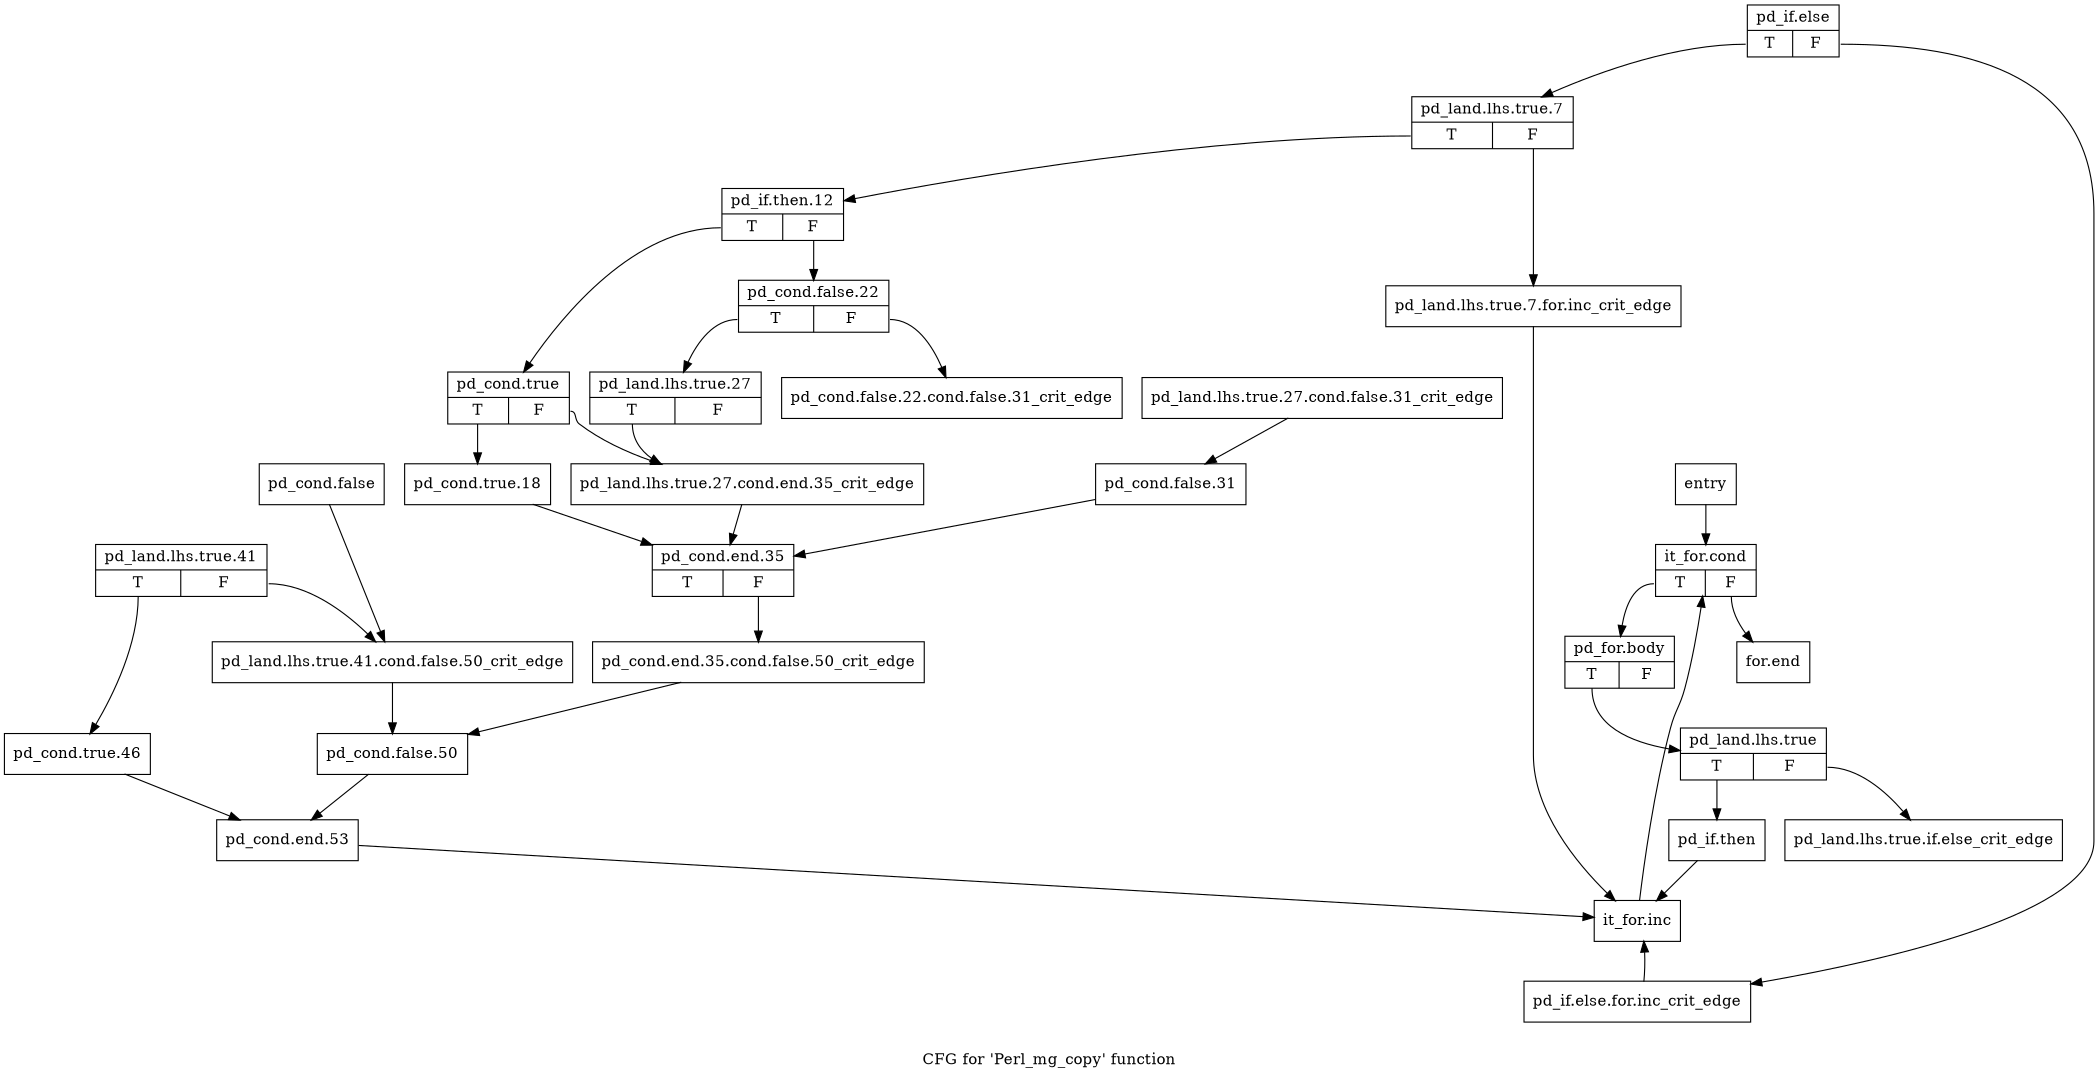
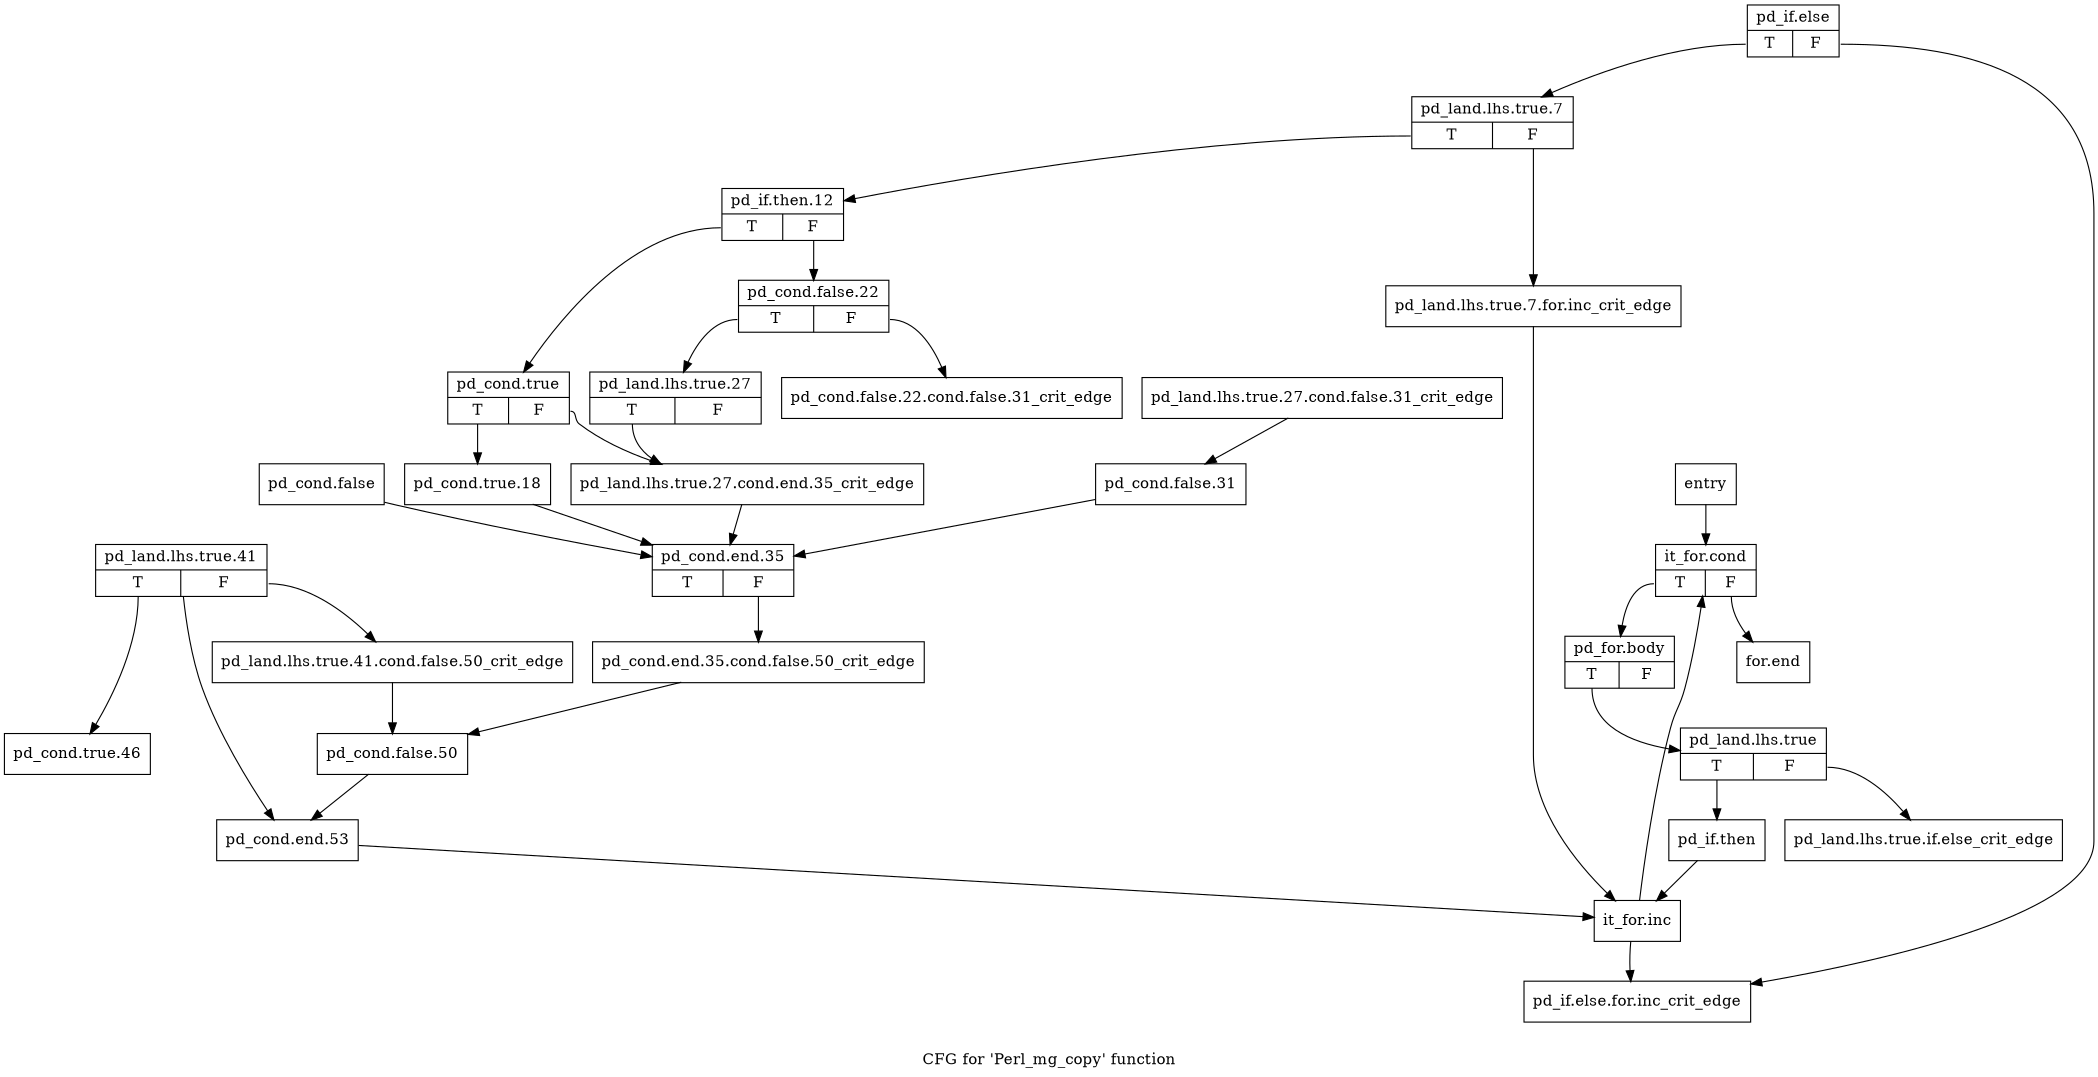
edge "pd_cond.false" -> "pd_land.lhs.true.41.cond.false.50_crit_edge": now "pd_cond.false" -> "pd_cond.end.35"
edge "pd_cond.true.46" -> "pd_cond.end.53": now "pd_land.lhs.true.41" -> "pd_cond.end.53"
edge "pd_if.else.for.inc_crit_edge" -> "it_for.inc": reversed
